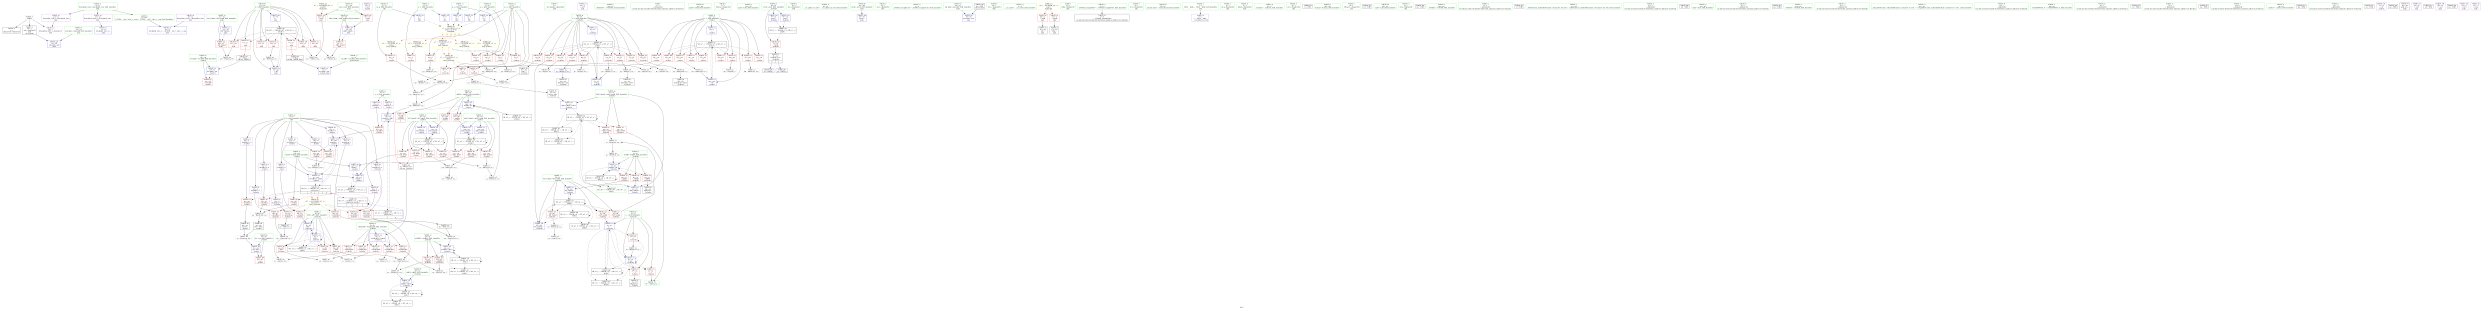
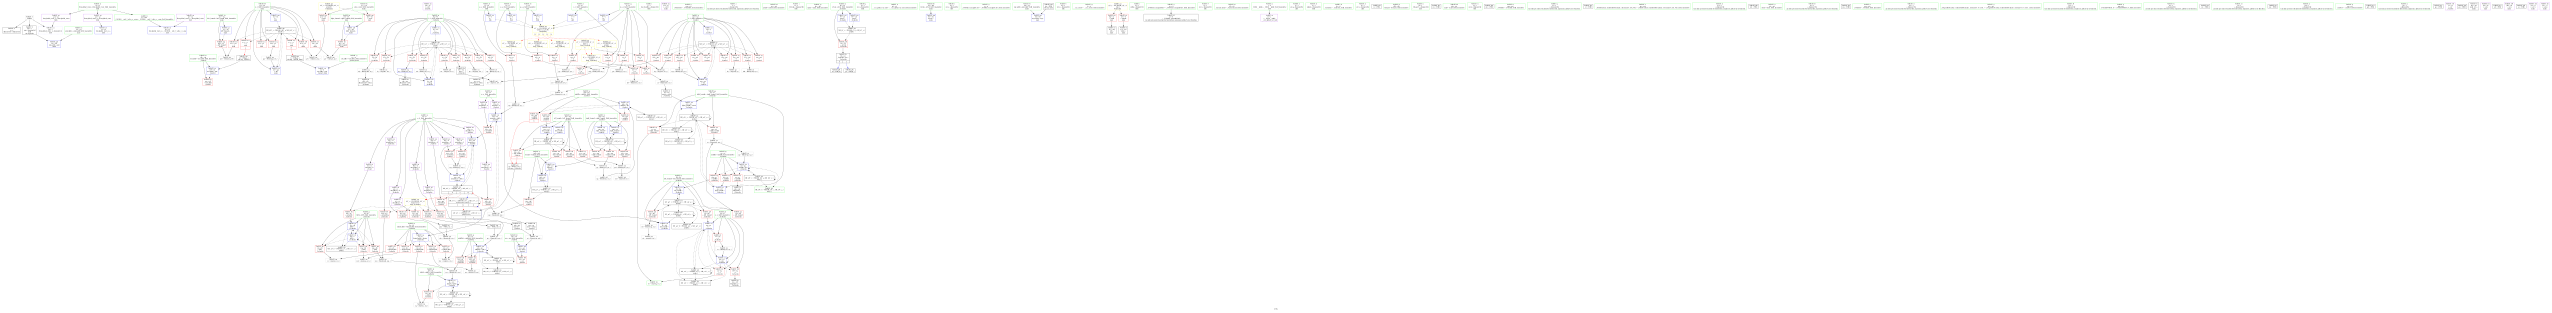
node "NodeID: 160": added
